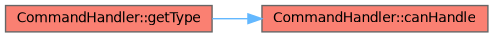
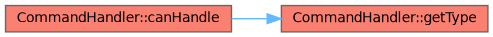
edge "CommandHandler::getType" -> "CommandHandler::canHandle": reversed
